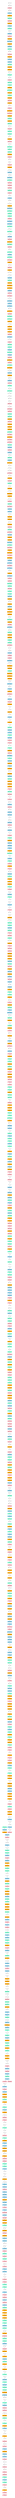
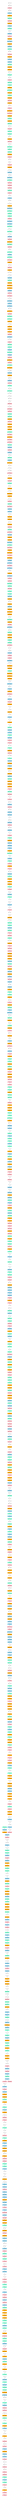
node "2024-01-22 09:31:20 Adrian Garcia Badaracco": fillcolor skyblue -> white
node "2024-05-02 11:05:36 Alex Hall": fillcolor aquamarine -> white
